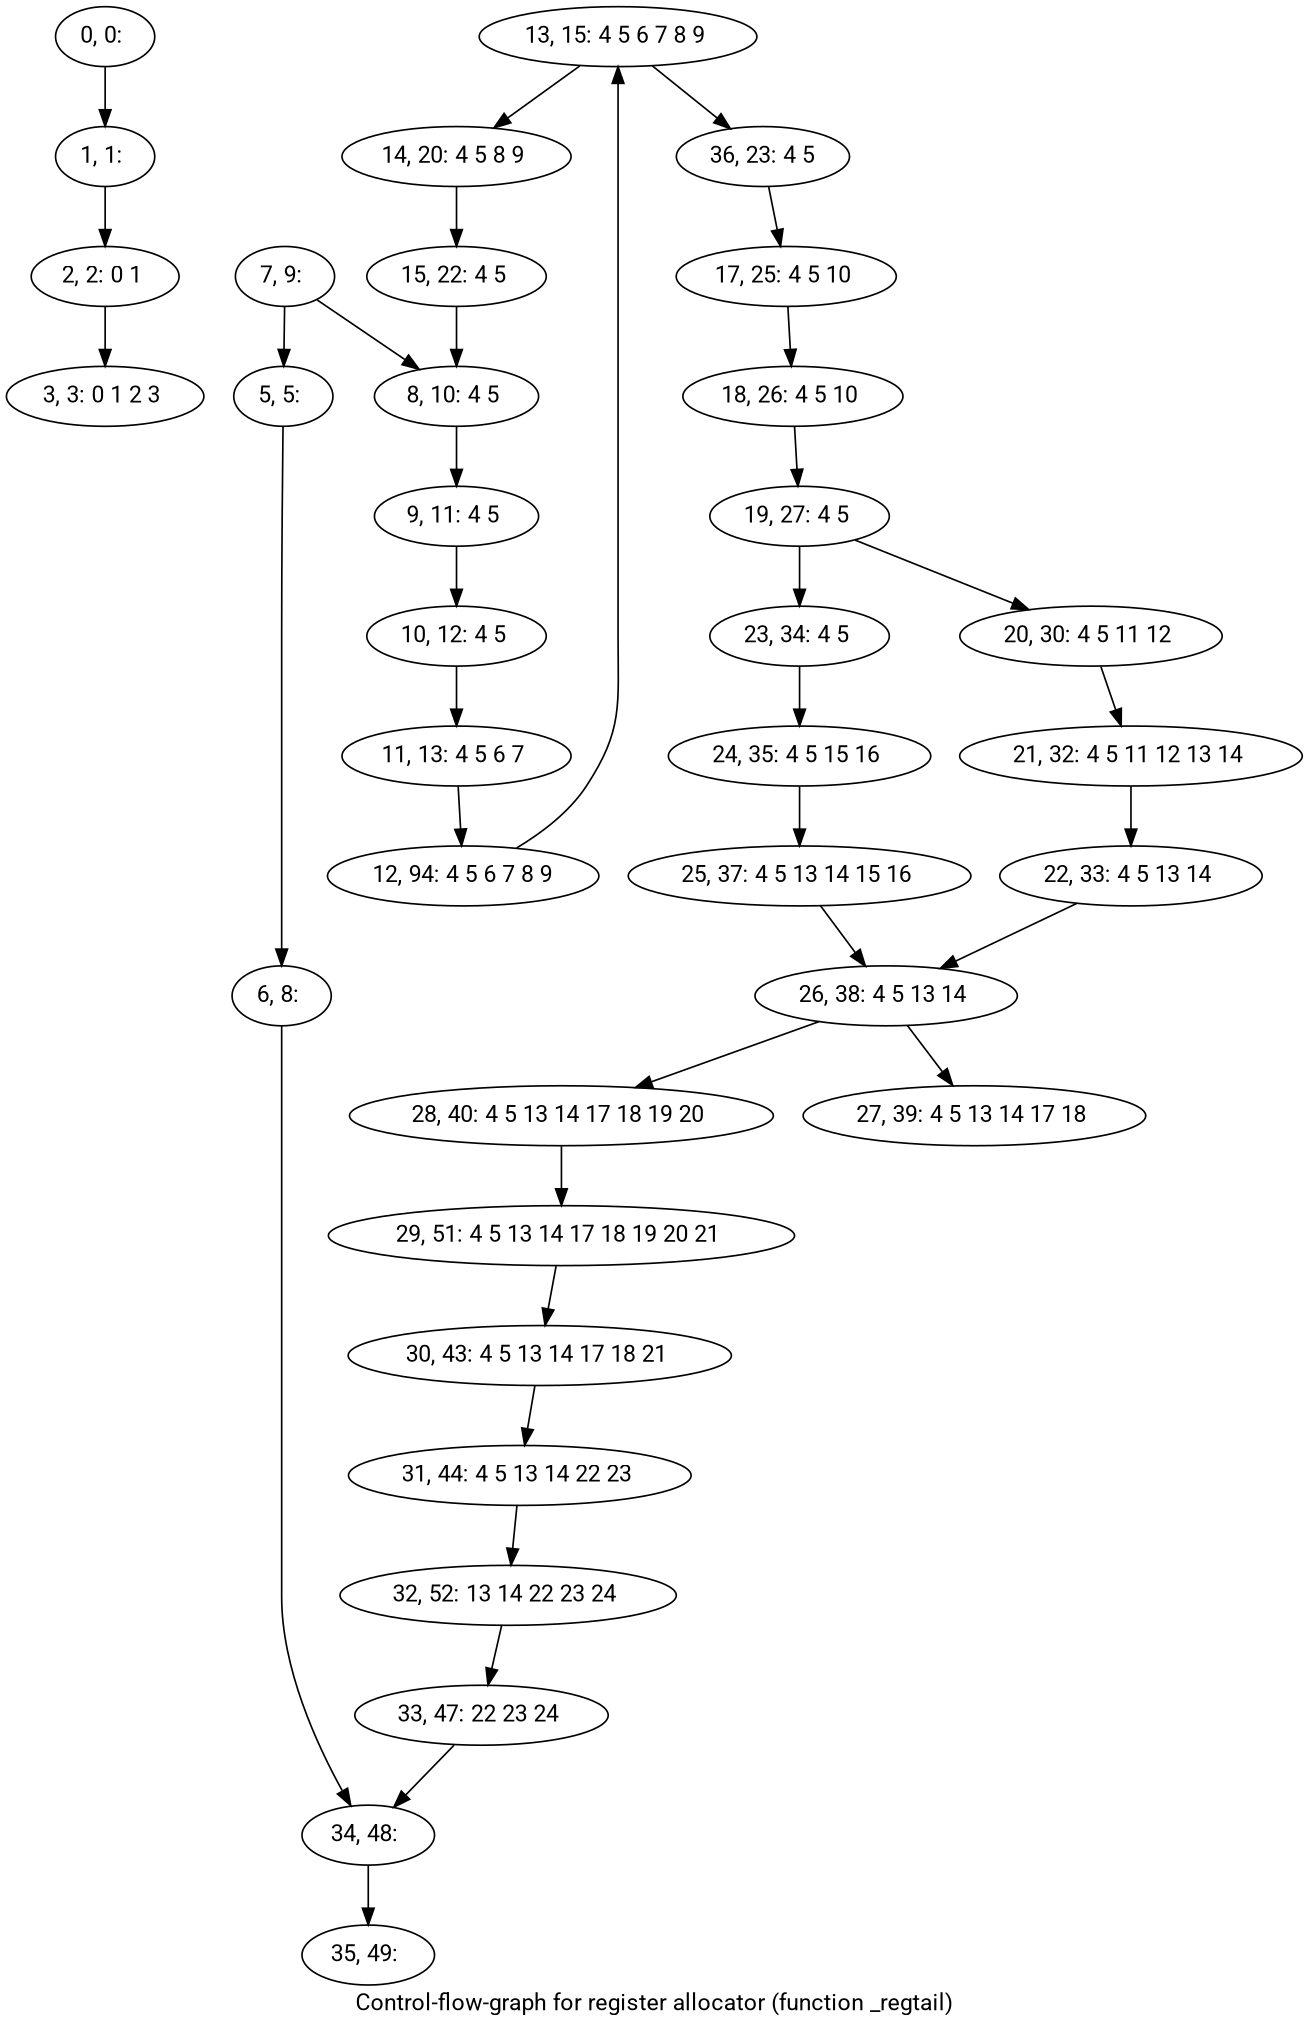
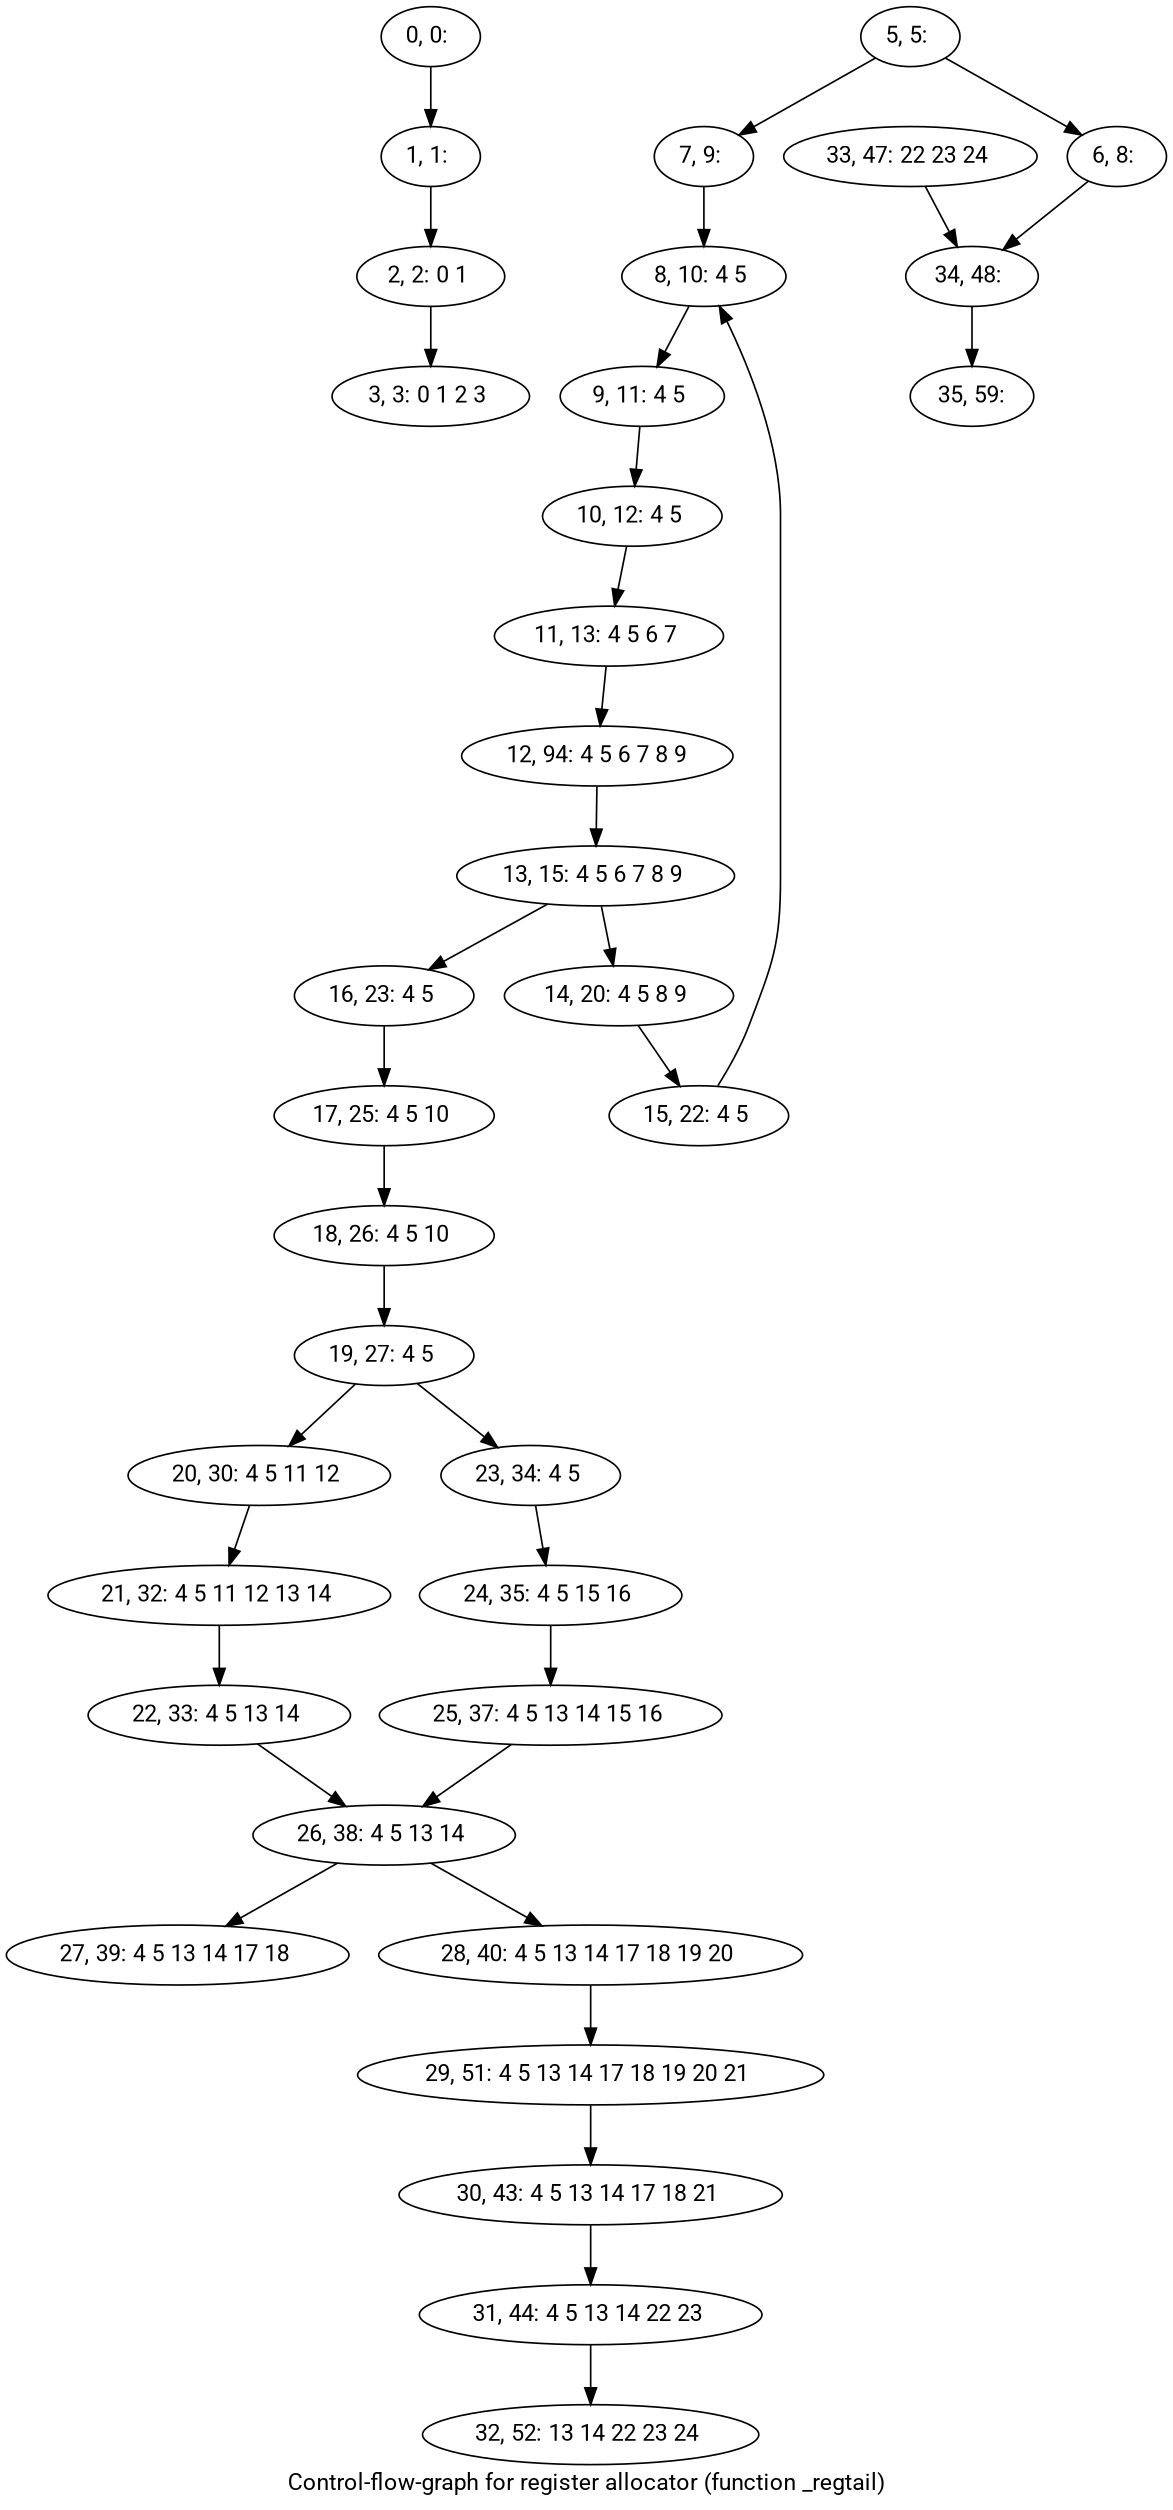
node "36, 23: 4 5": label "36, 23: 4 5" -> "16, 23: 4 5"
edge "7, 9:" -> "5, 5:": reversed
edge "32, 52: 13 14 22 23 24" -> "33, 47: 22 23 24": removed
node "35, 49:": label "35, 49:" -> "35, 59:"
